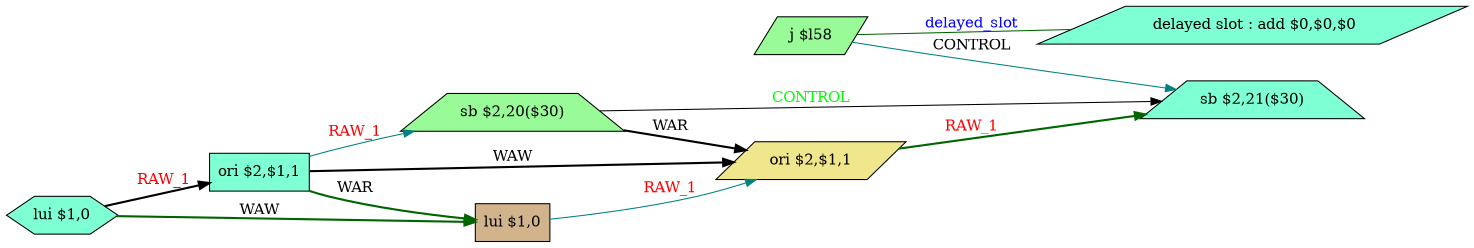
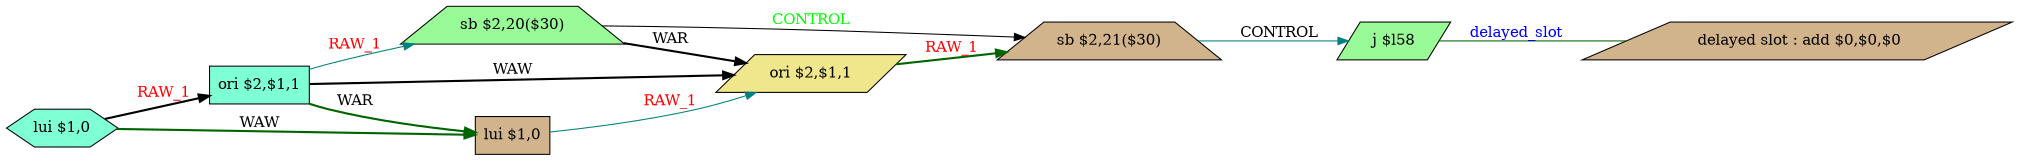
node "delayed slot : add $0,$0,$0": fillcolor aquamarine -> tan
edge "j $l58" -> "sb $2,21($30)": reversed
node "sb $2,21($30)": fillcolor aquamarine -> tan
